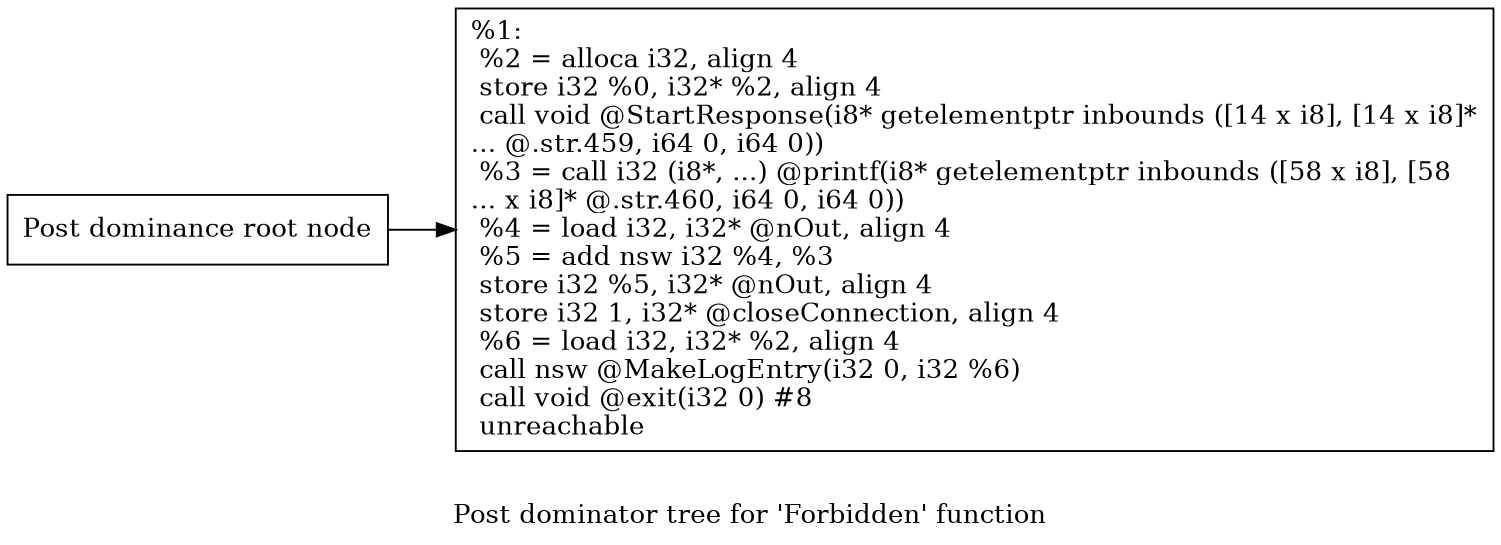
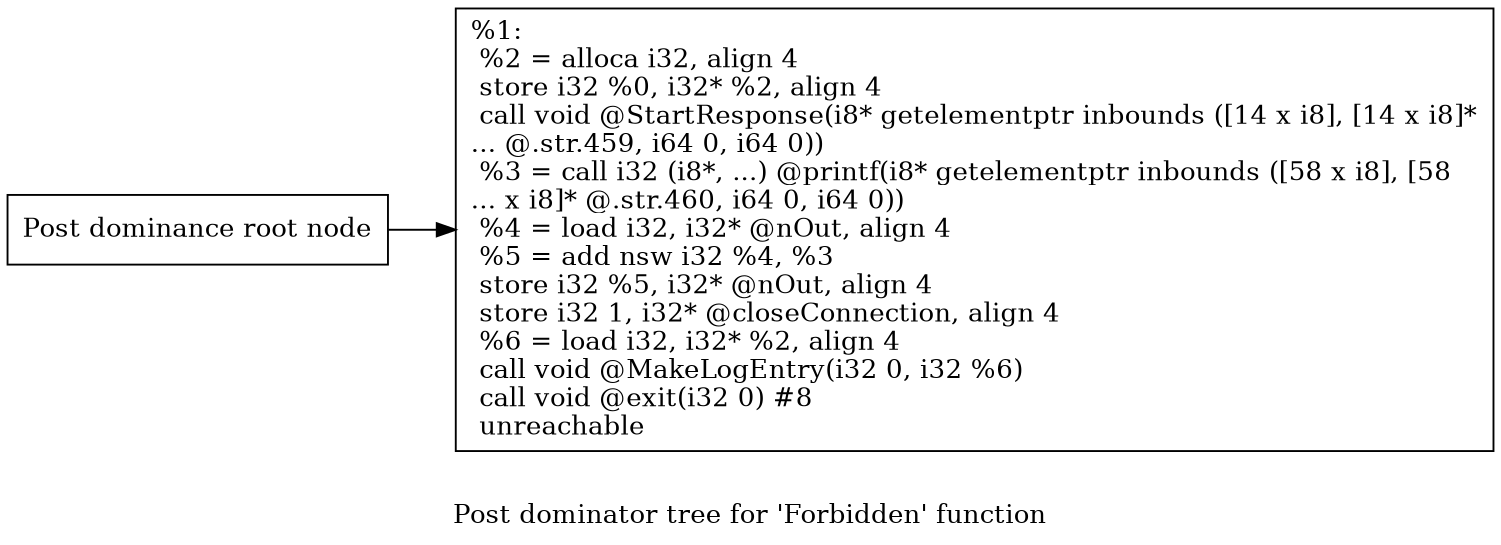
node "%1:": text "call nsw @MakeLogEntry(i32 0, i32 %6)" -> "call void @MakeLogEntry(i32 0, i32 %6)"
